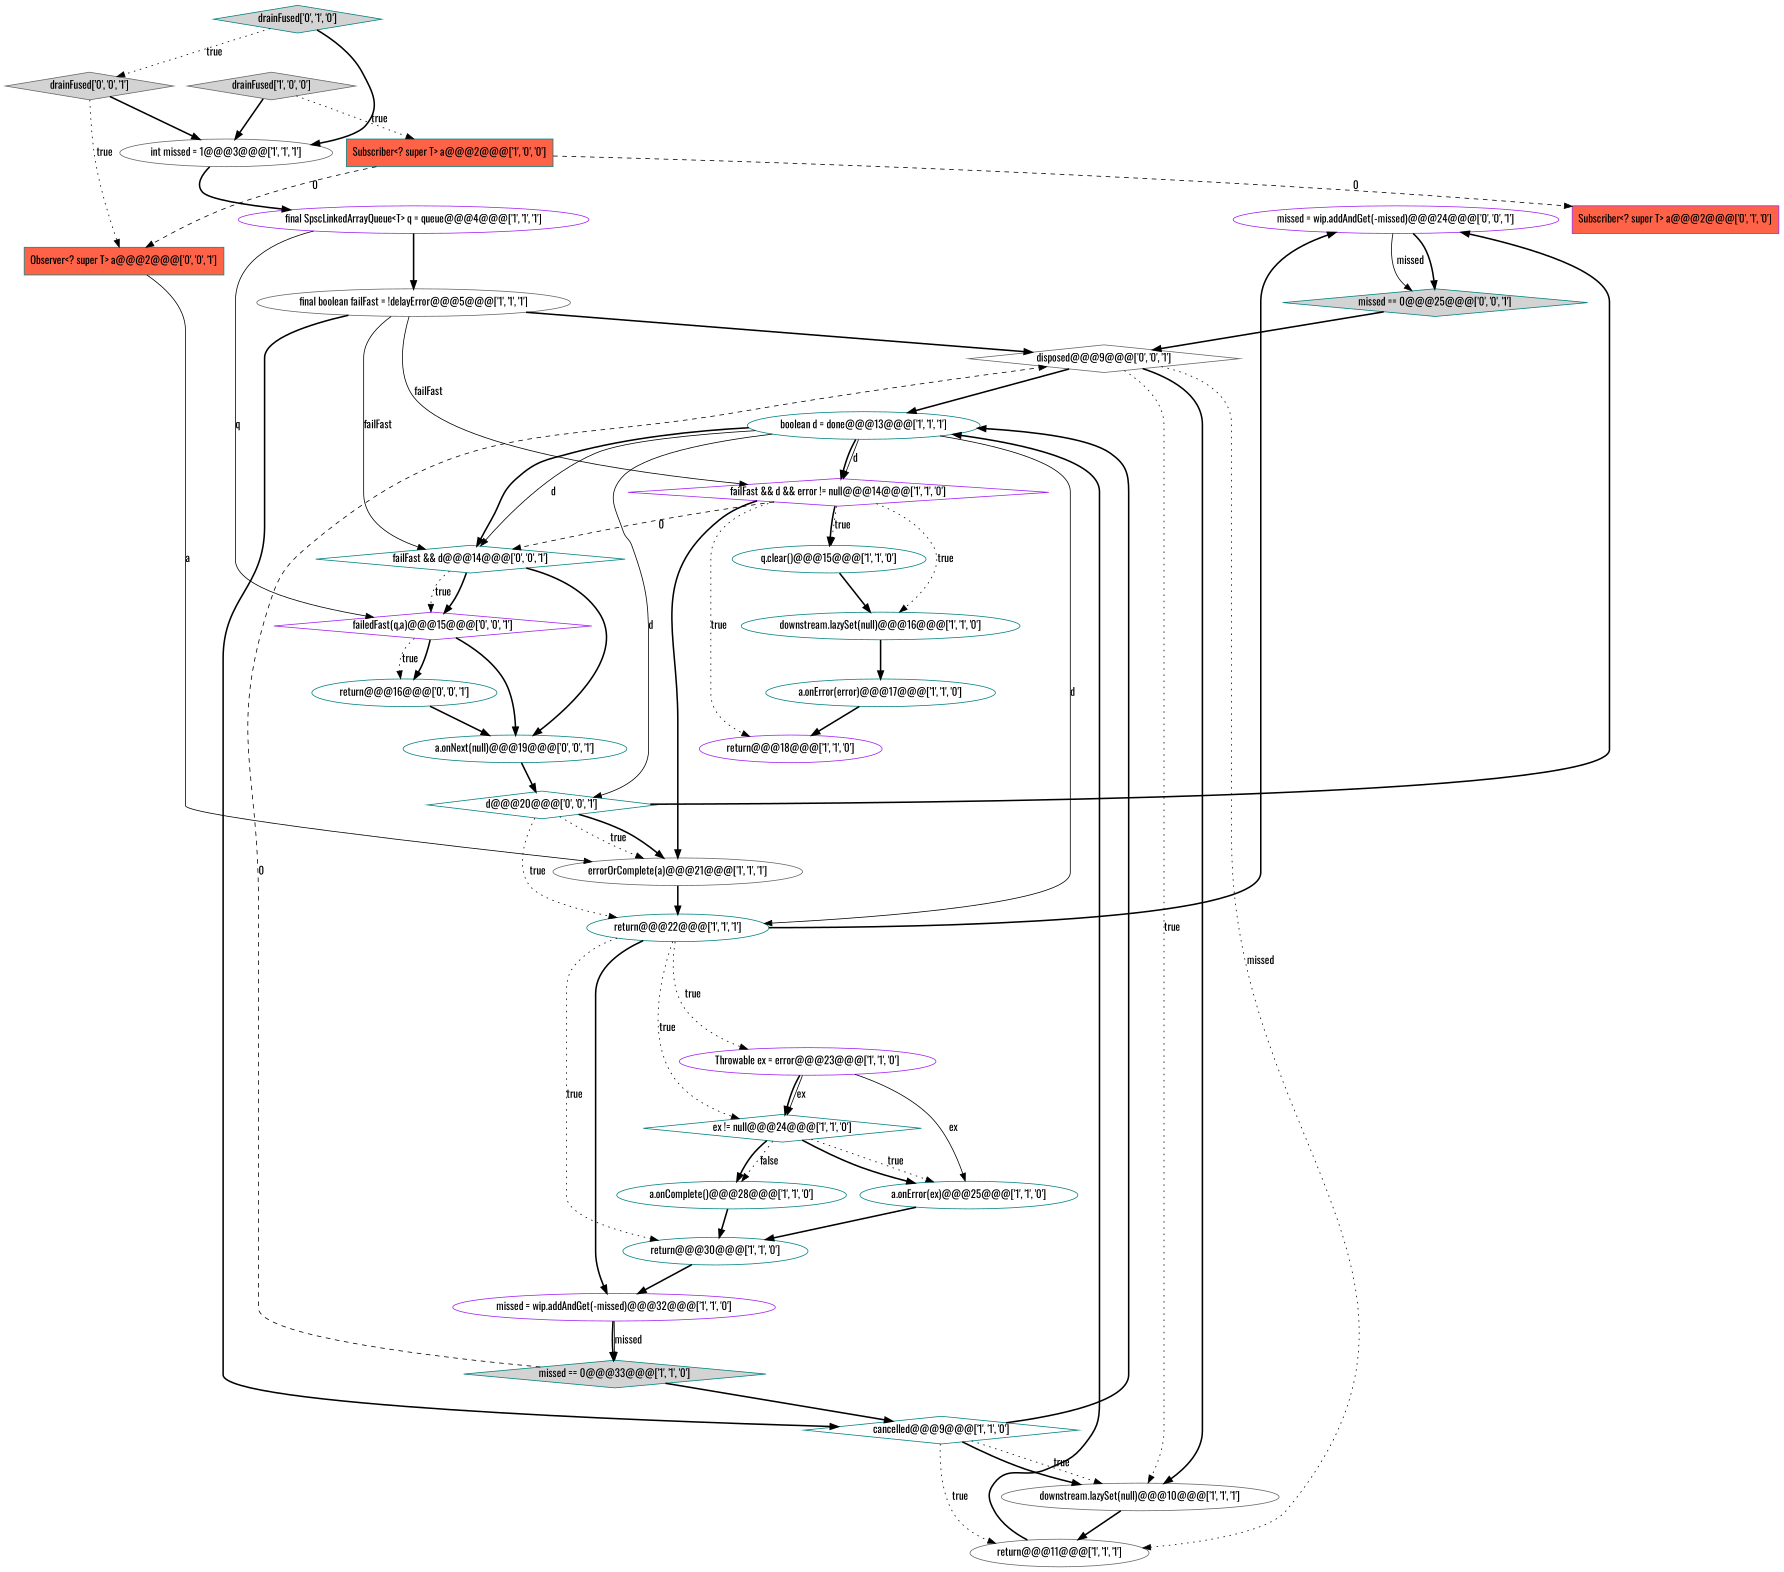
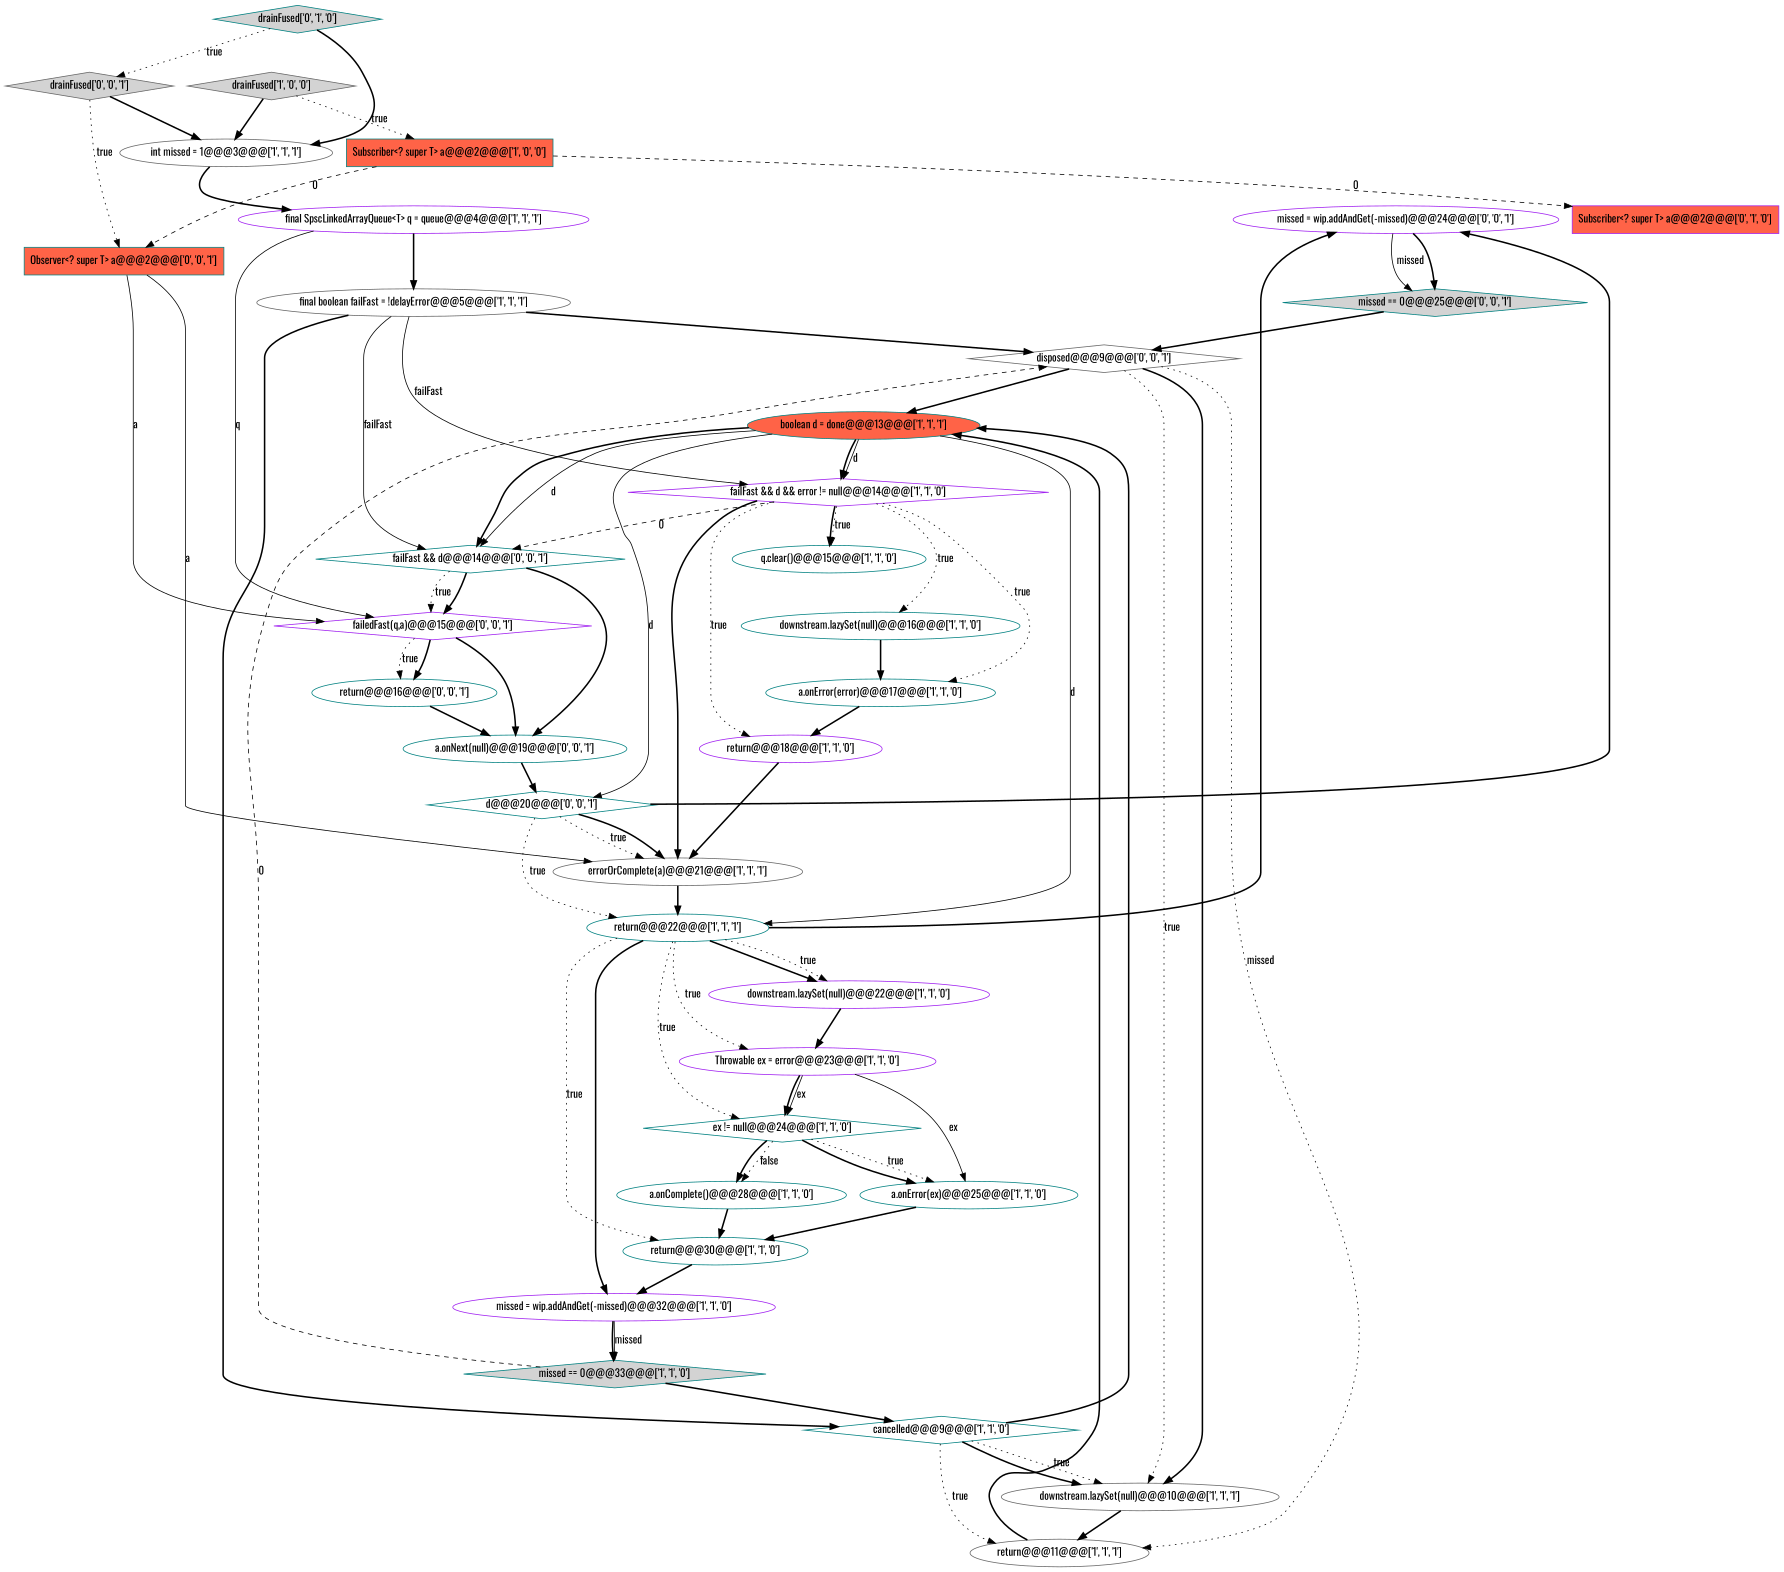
node "boolean d = done@@@13@@@['1', '1', '1']": fillcolor white -> tomato
edge "Observer<? super T> a@@@2@@@['0', '0', '1']" -> "failedFast(q,a)@@@15@@@['0', '0', '1']": added, label "a"
edge "failFast && d && error != null@@@14@@@['1', '1', '0']" -> "a.onError(error)@@@17@@@['1', '1', '0']": added, label "true"
edge "q.clear()@@@15@@@['1', '1', '0']" -> "downstream.lazySet(null)@@@16@@@['1', '1', '0']": removed
edge "return@@@18@@@['1', '1', '0']" -> "errorOrComplete(a)@@@21@@@['1', '1', '1']": added
node "downstream.lazySet(null)@@@22@@@['1', '1', '0']": added
